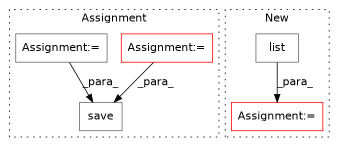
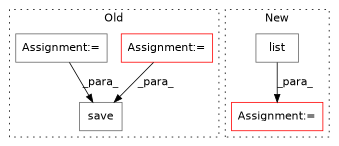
cluster "Assignment": label "Assignment" -> "Old"
